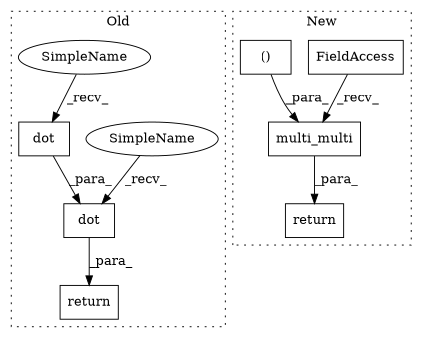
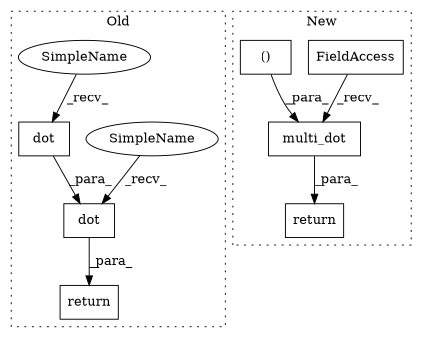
node "multi_multi": label "multi_multi" -> "multi_dot"
